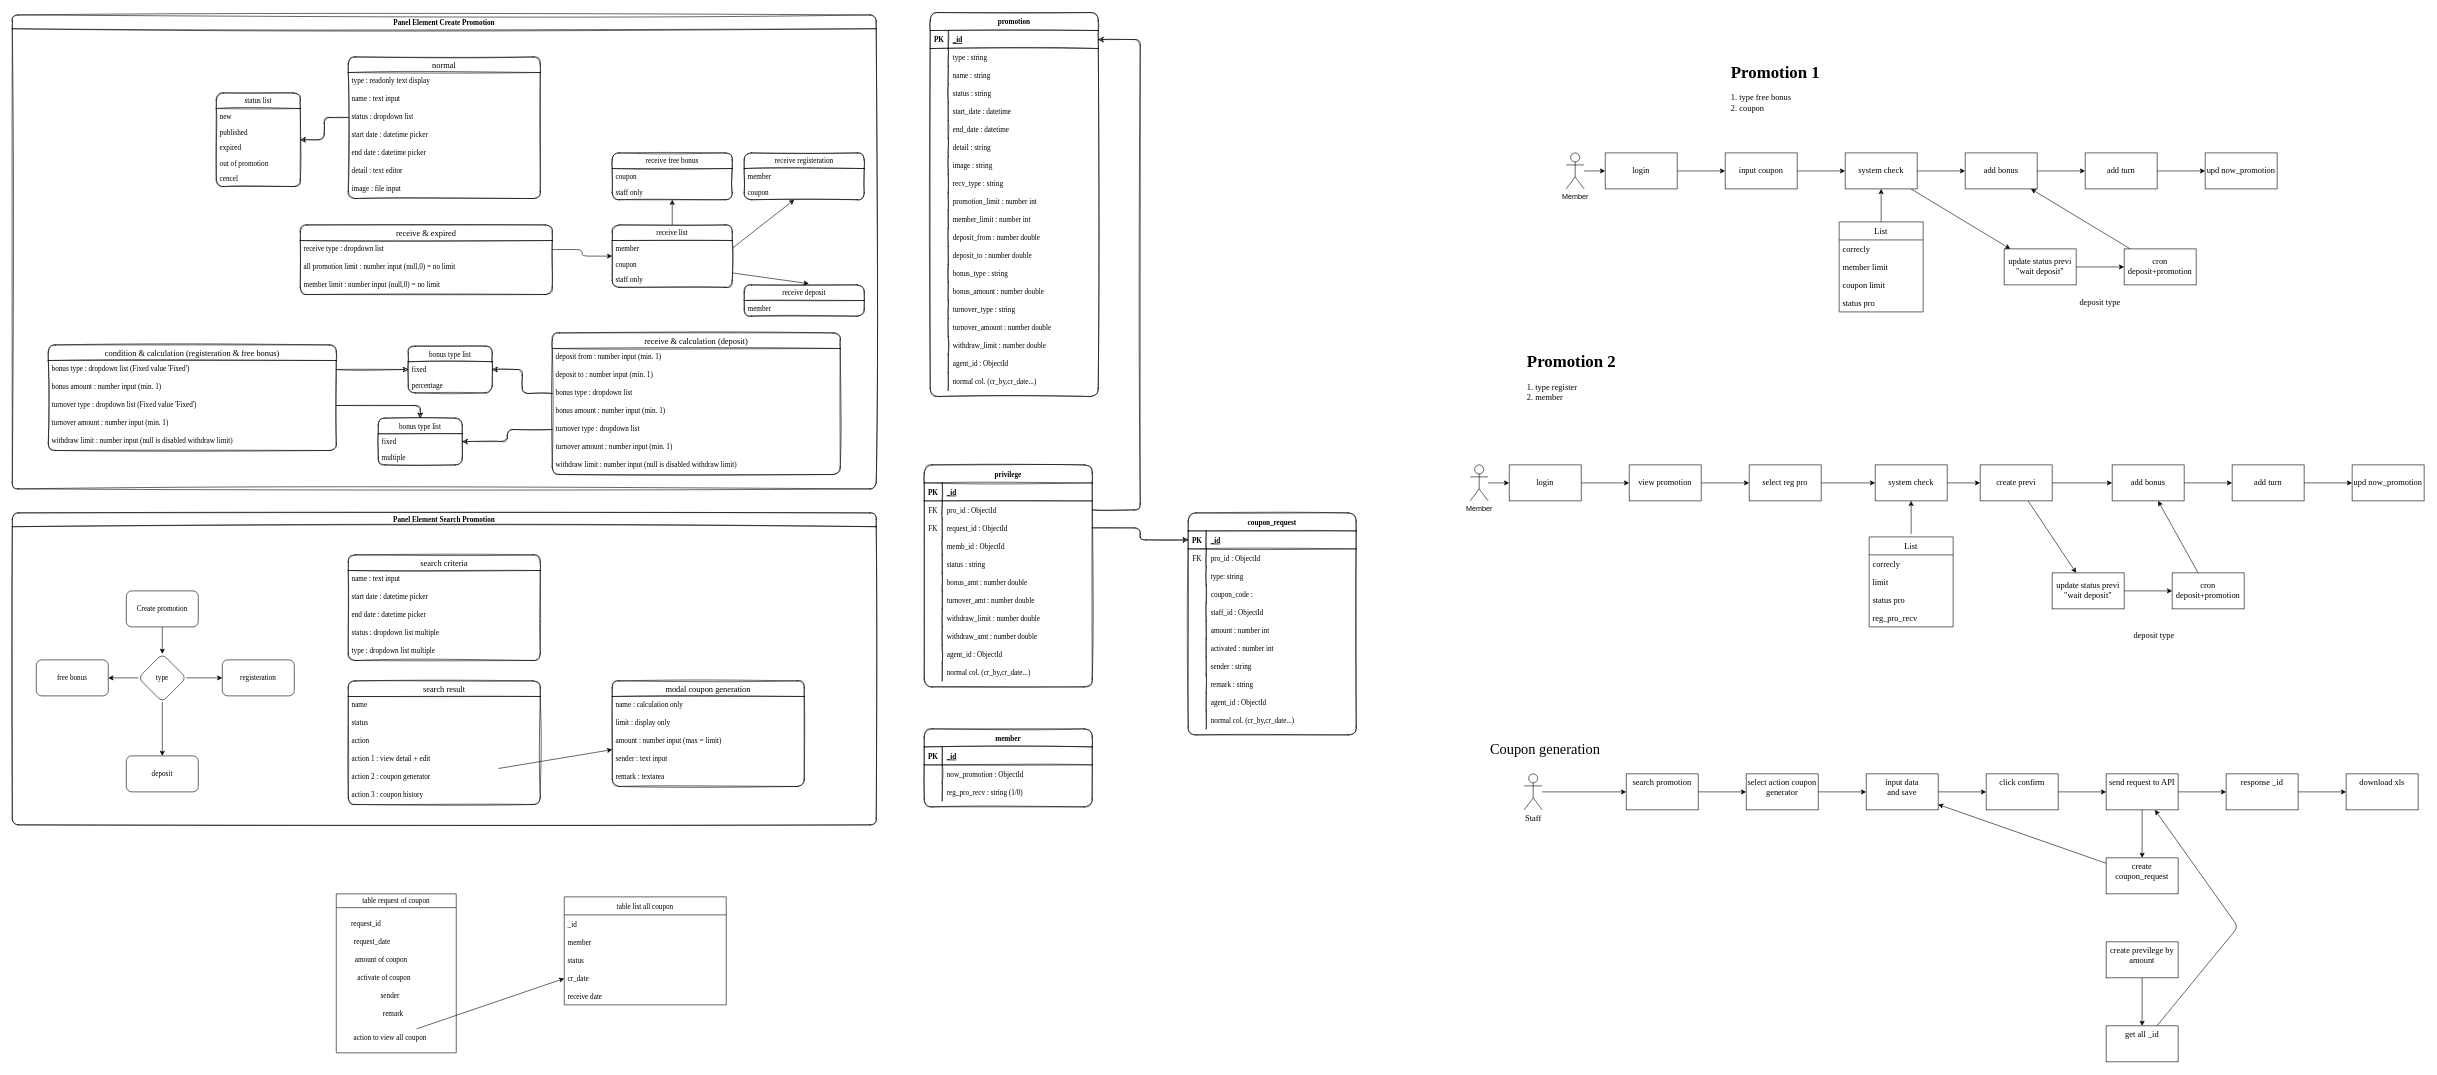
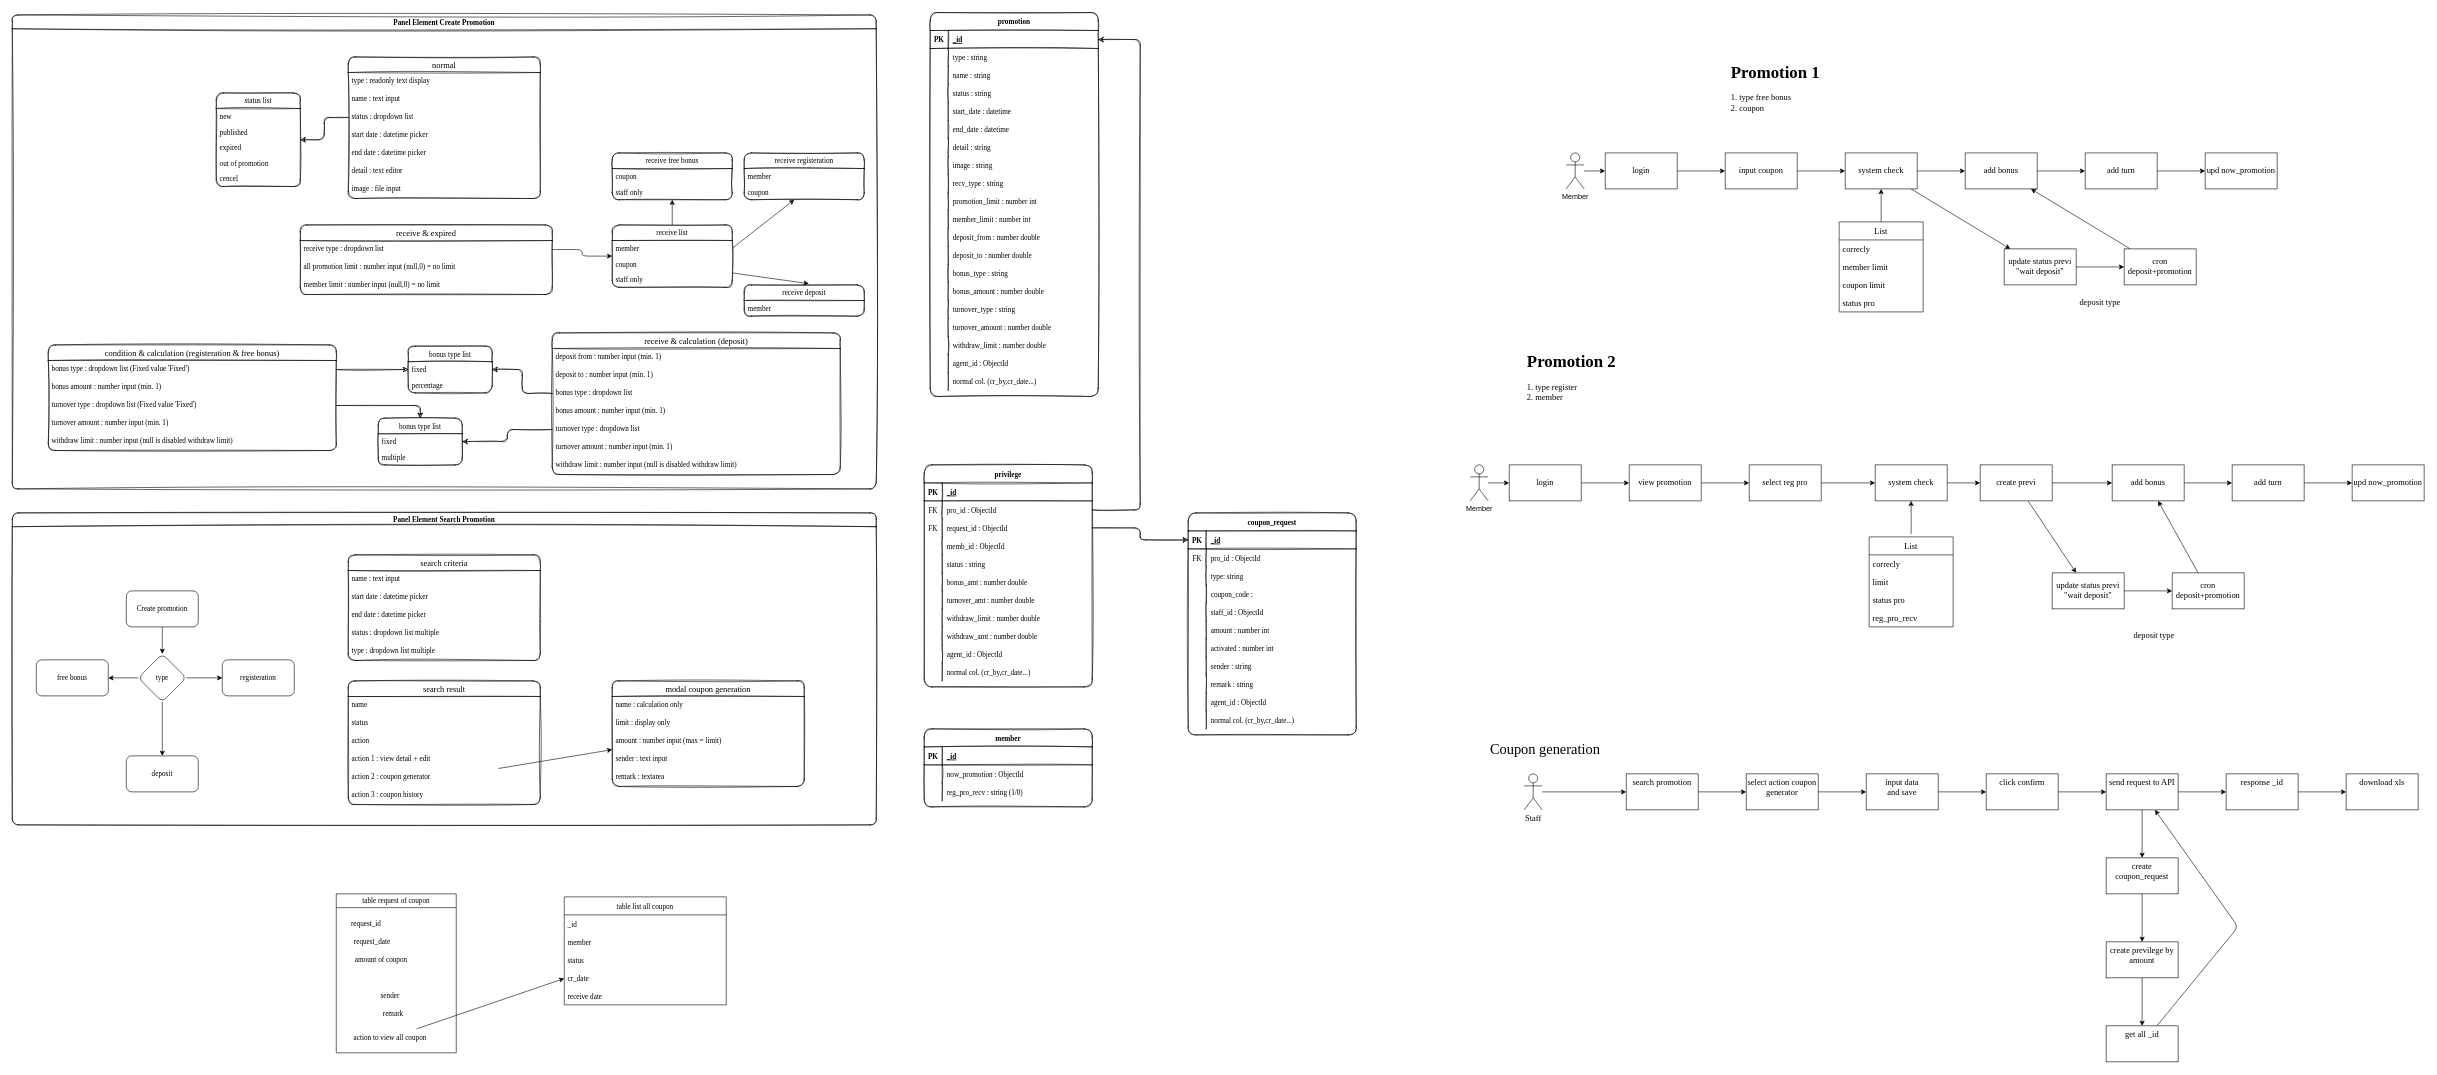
edge "create coupon_request" -> "input data and save": now "create coupon_request" -> "create previlege by amount"
node "activate of coupon": removed
